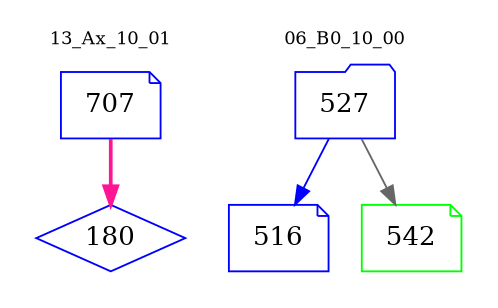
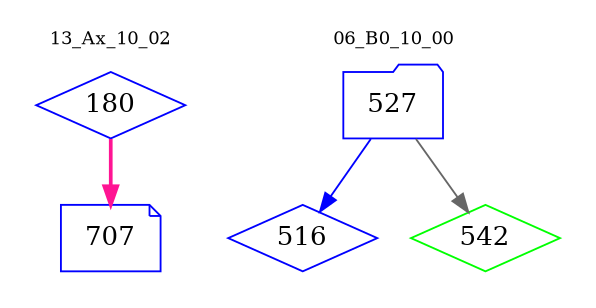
cluster "13_Ax_10_01": label "13_Ax_10_01" -> "13_Ax_10_02"
edge "707" -> "180": reversed
node "516": shape note -> diamond
node "542": shape note -> diamond
